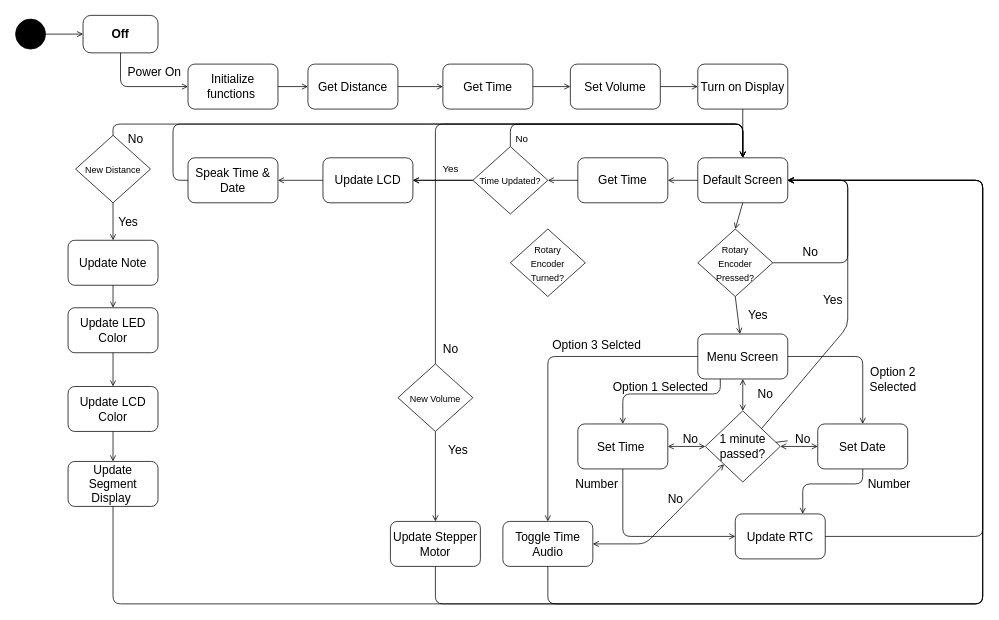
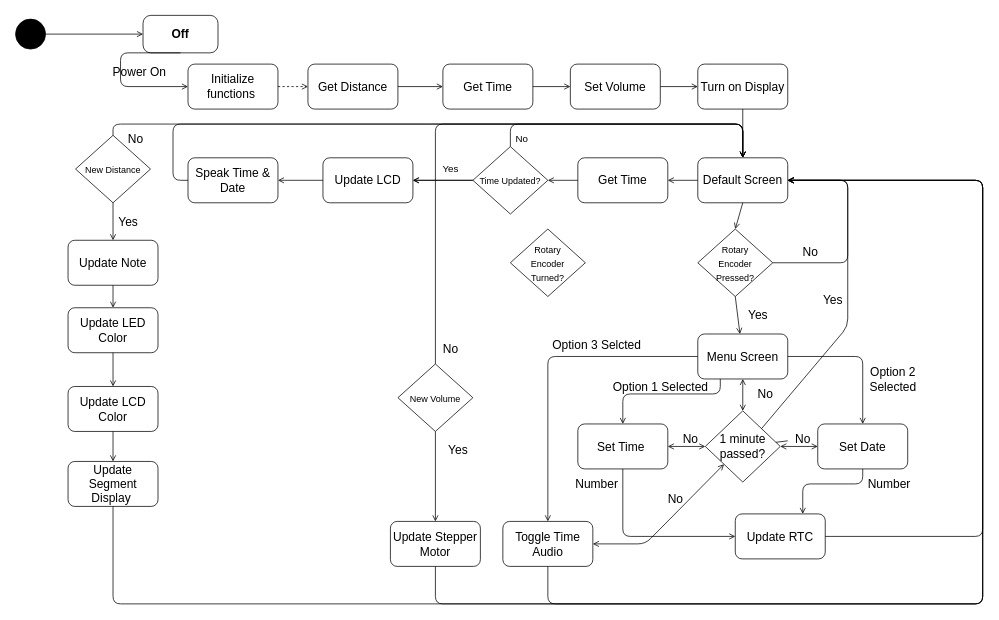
node "Off": moved (120, 34) -> (180, 34)
node "Power On": moved (154, 72) -> (139, 72)
edge "Initialize functions" -> "Get Distance": style solid -> dashed
